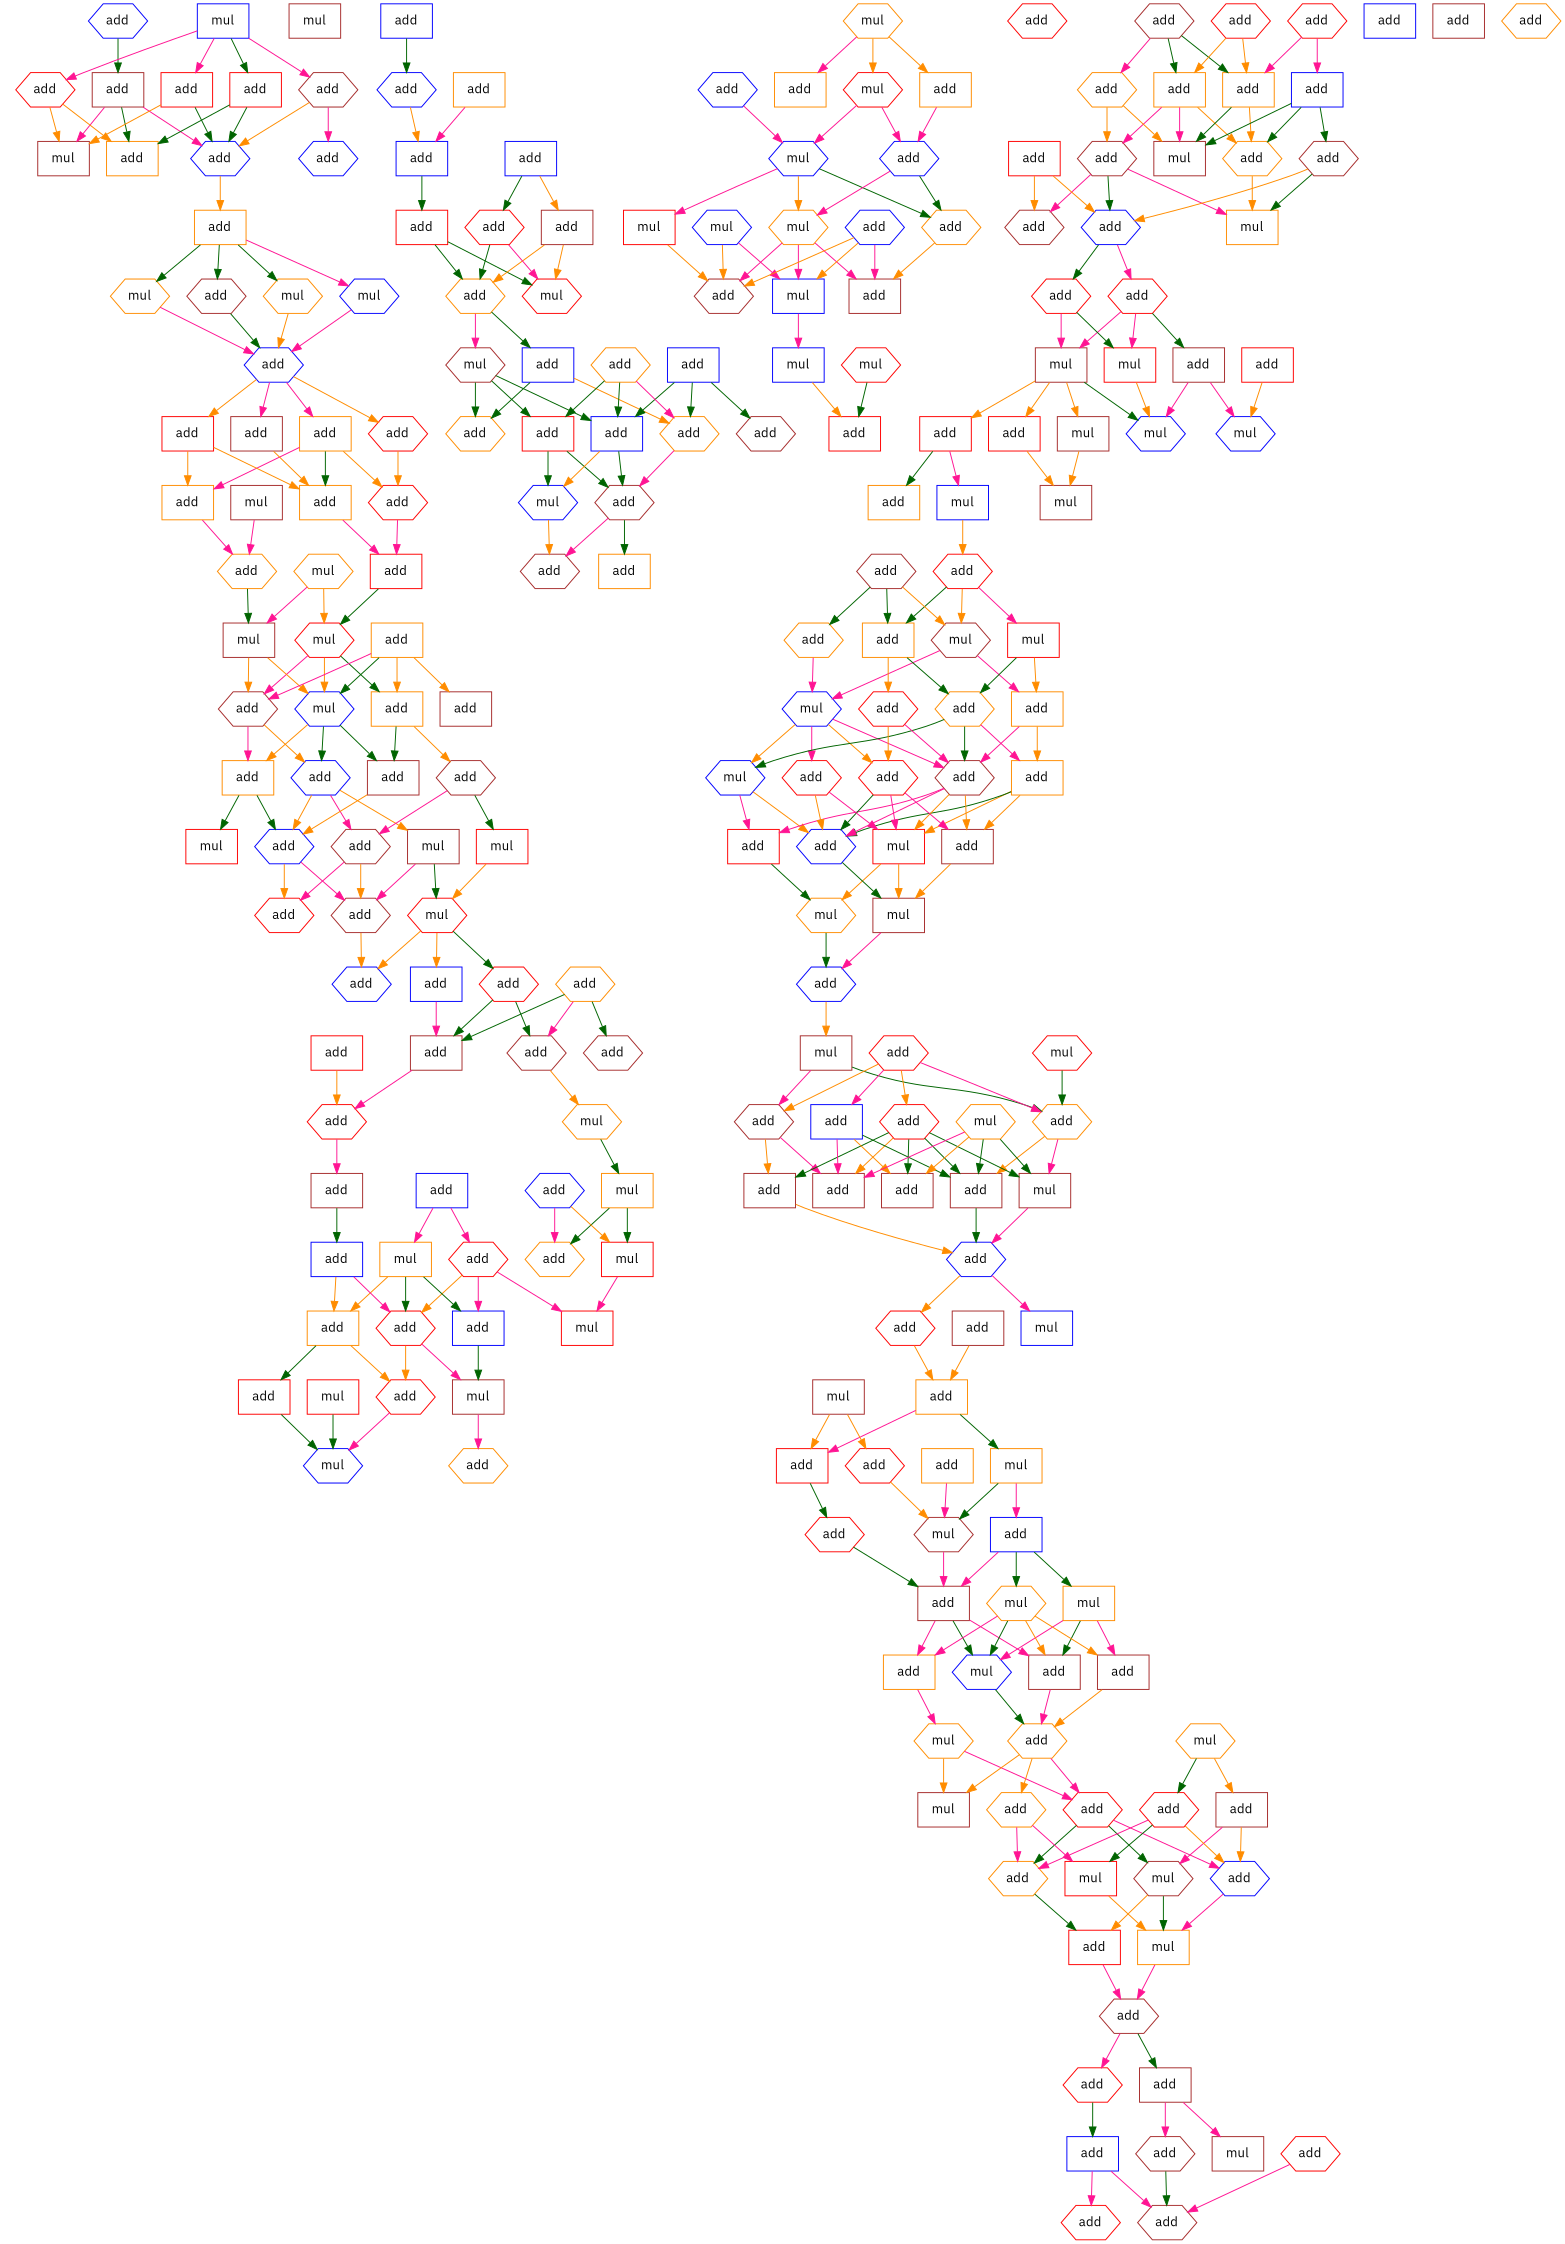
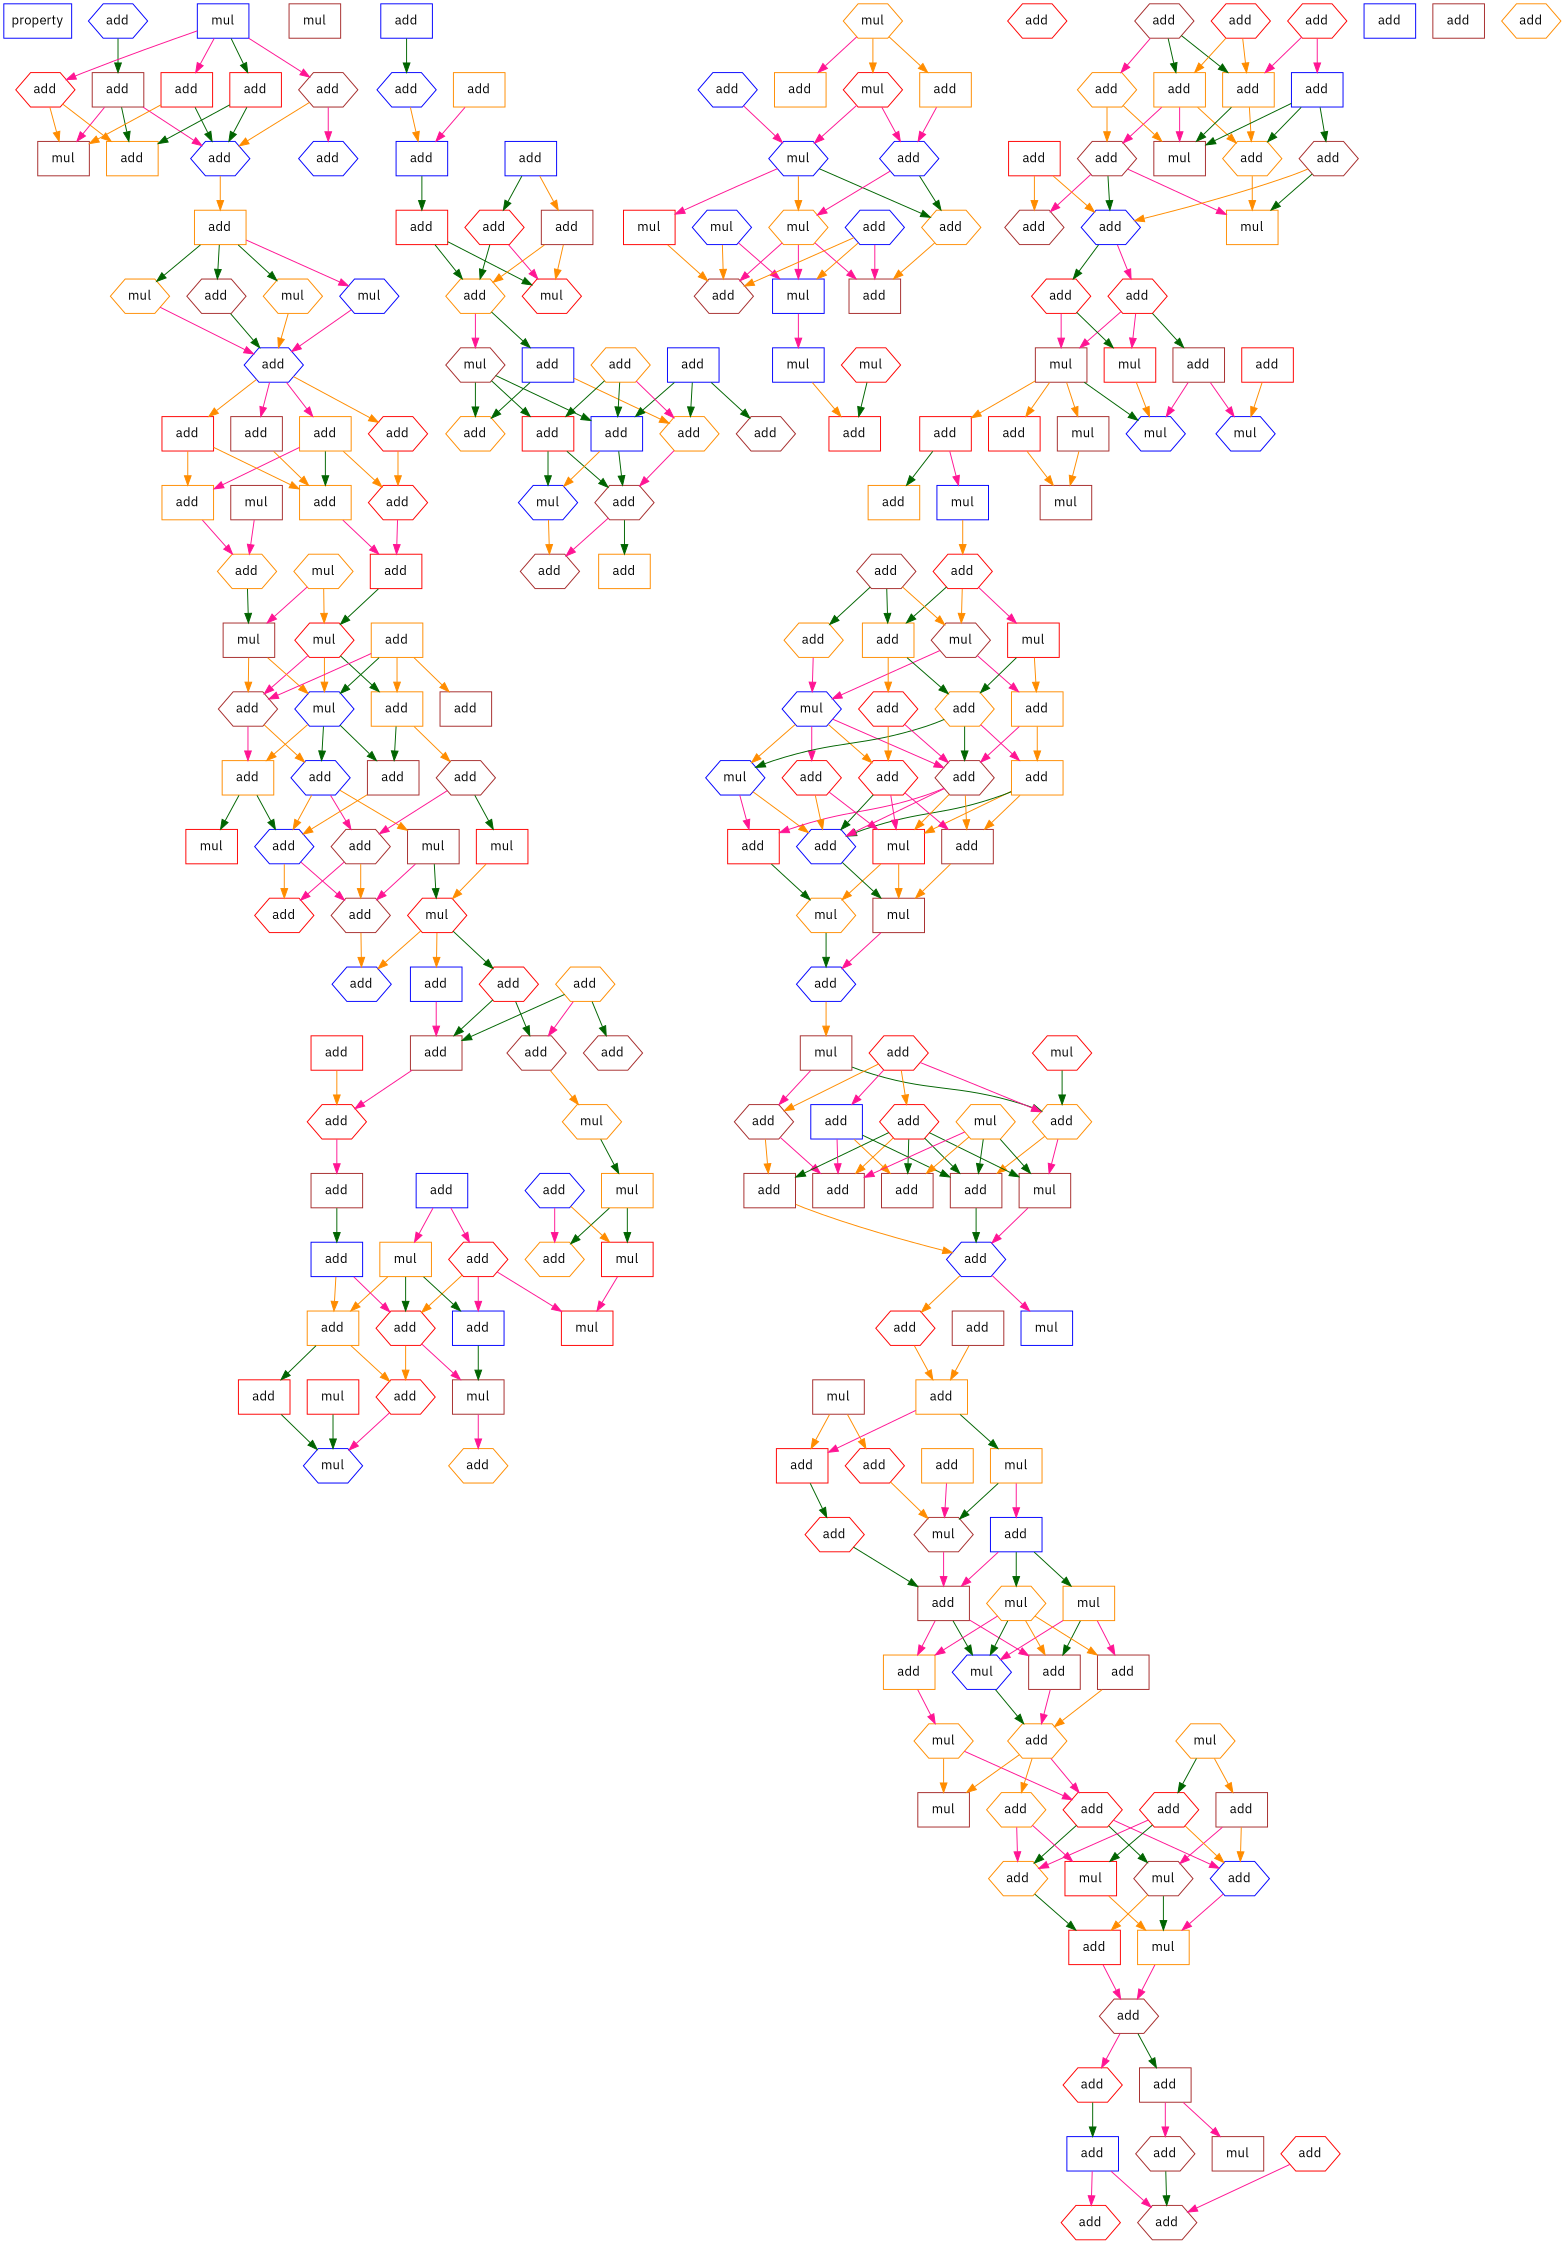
node "property": added
